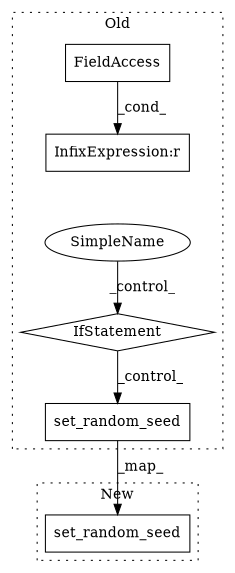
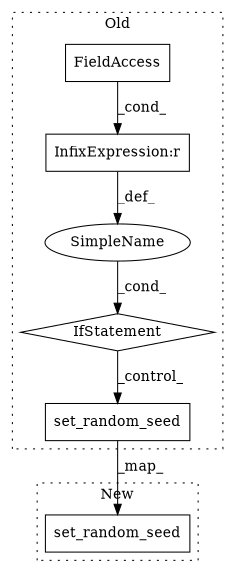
edge "InfixExpression:r" -> "SimpleName": added, label "_def_"
edge "SimpleName" -> "IfStatement": label "_control_" -> "_cond_"
